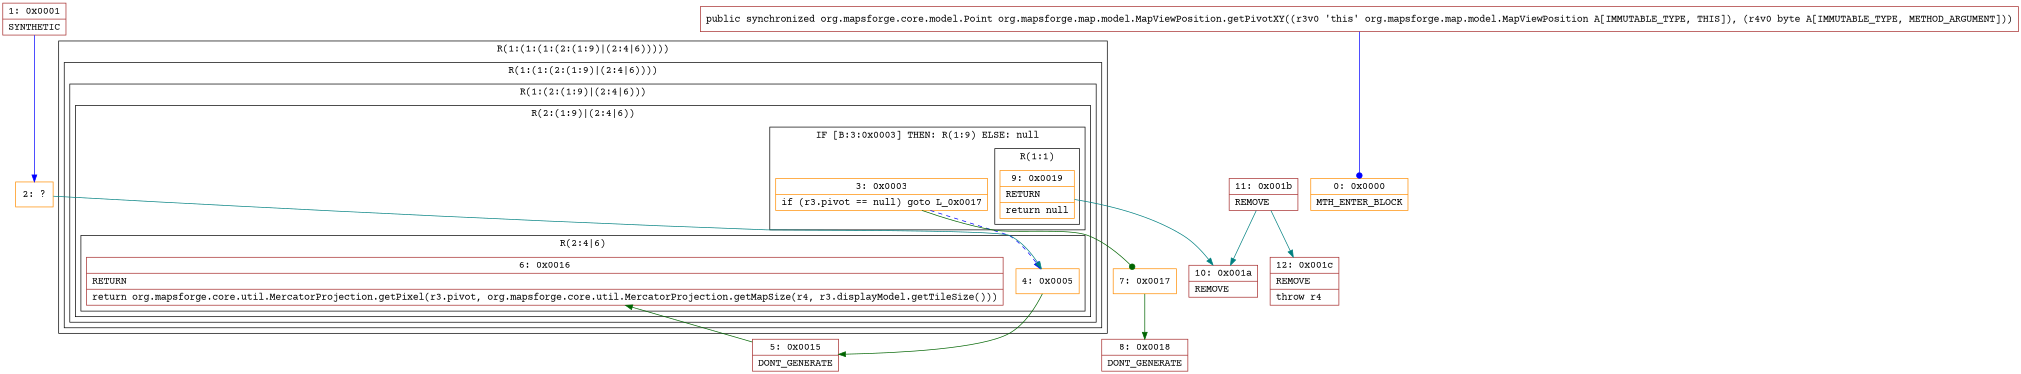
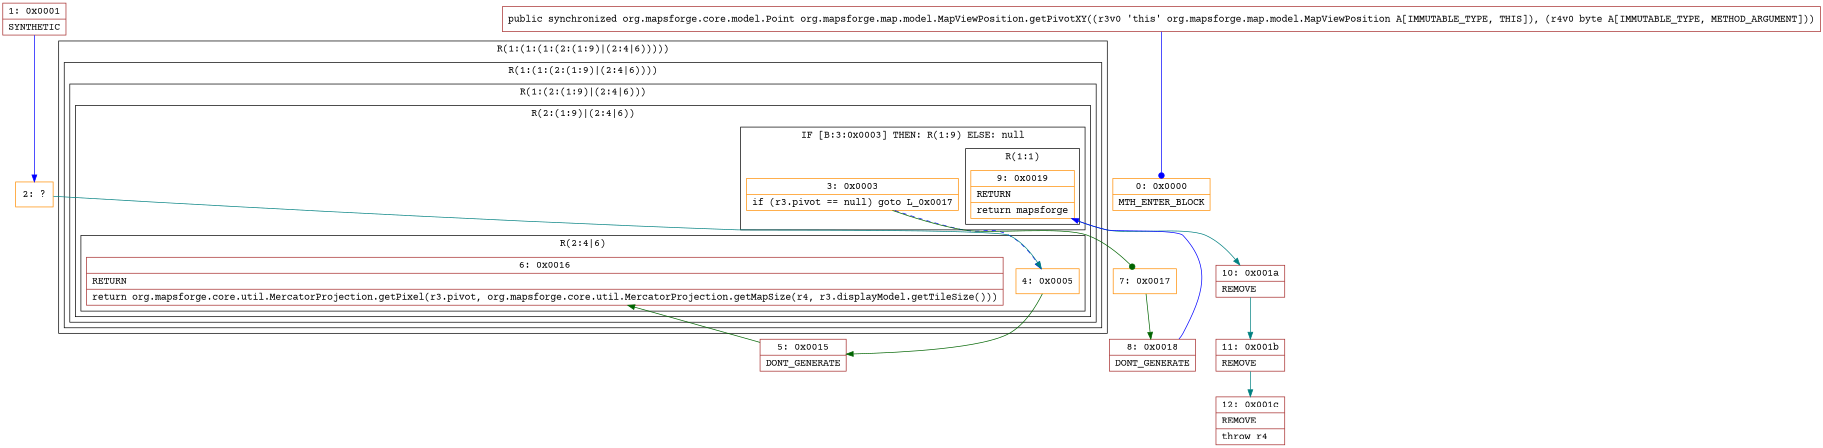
node "9: 0x0019": text "return null" -> "return mapsforge"
edge "11: 0x001b" -> "10: 0x001a": reversed
edge "8: 0x0018" -> "9: 0x0019": added
